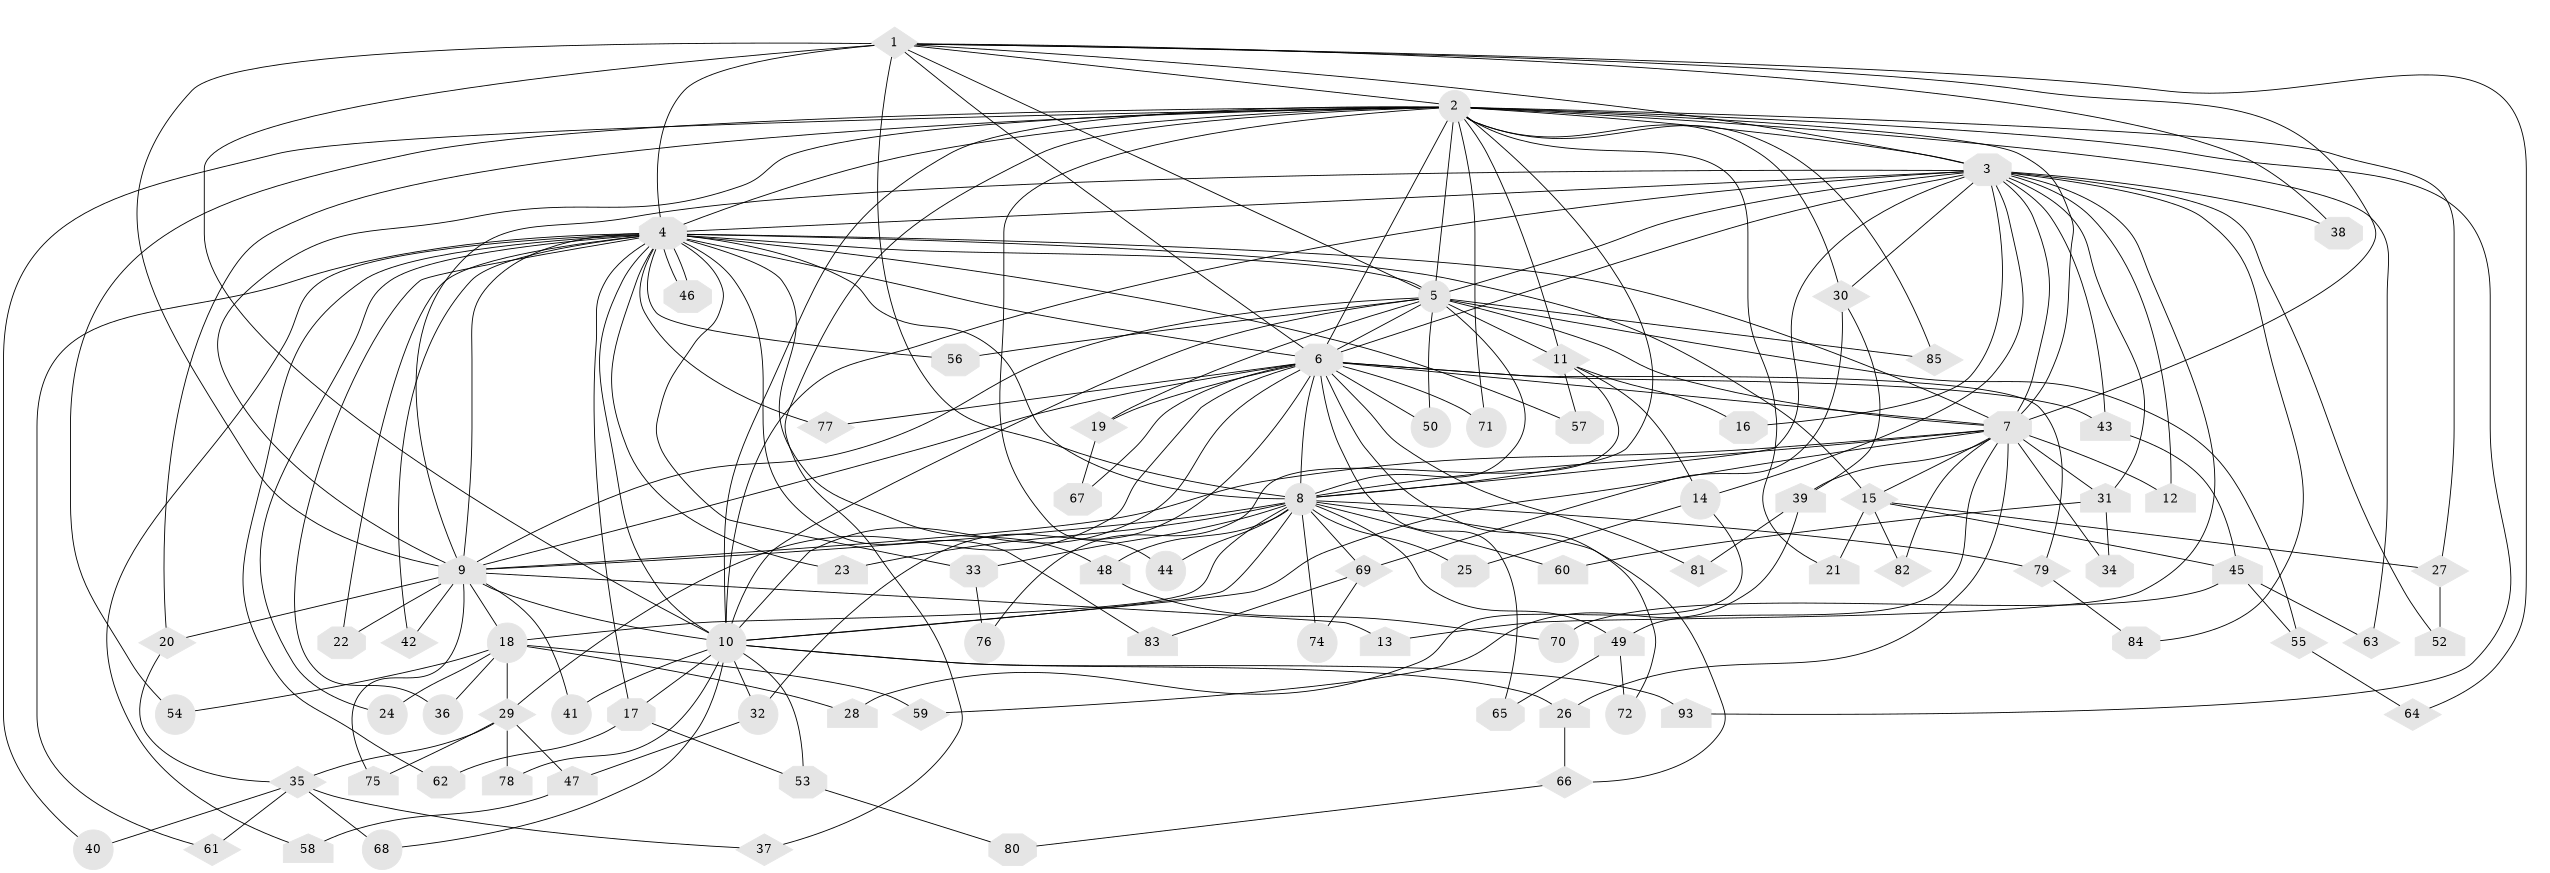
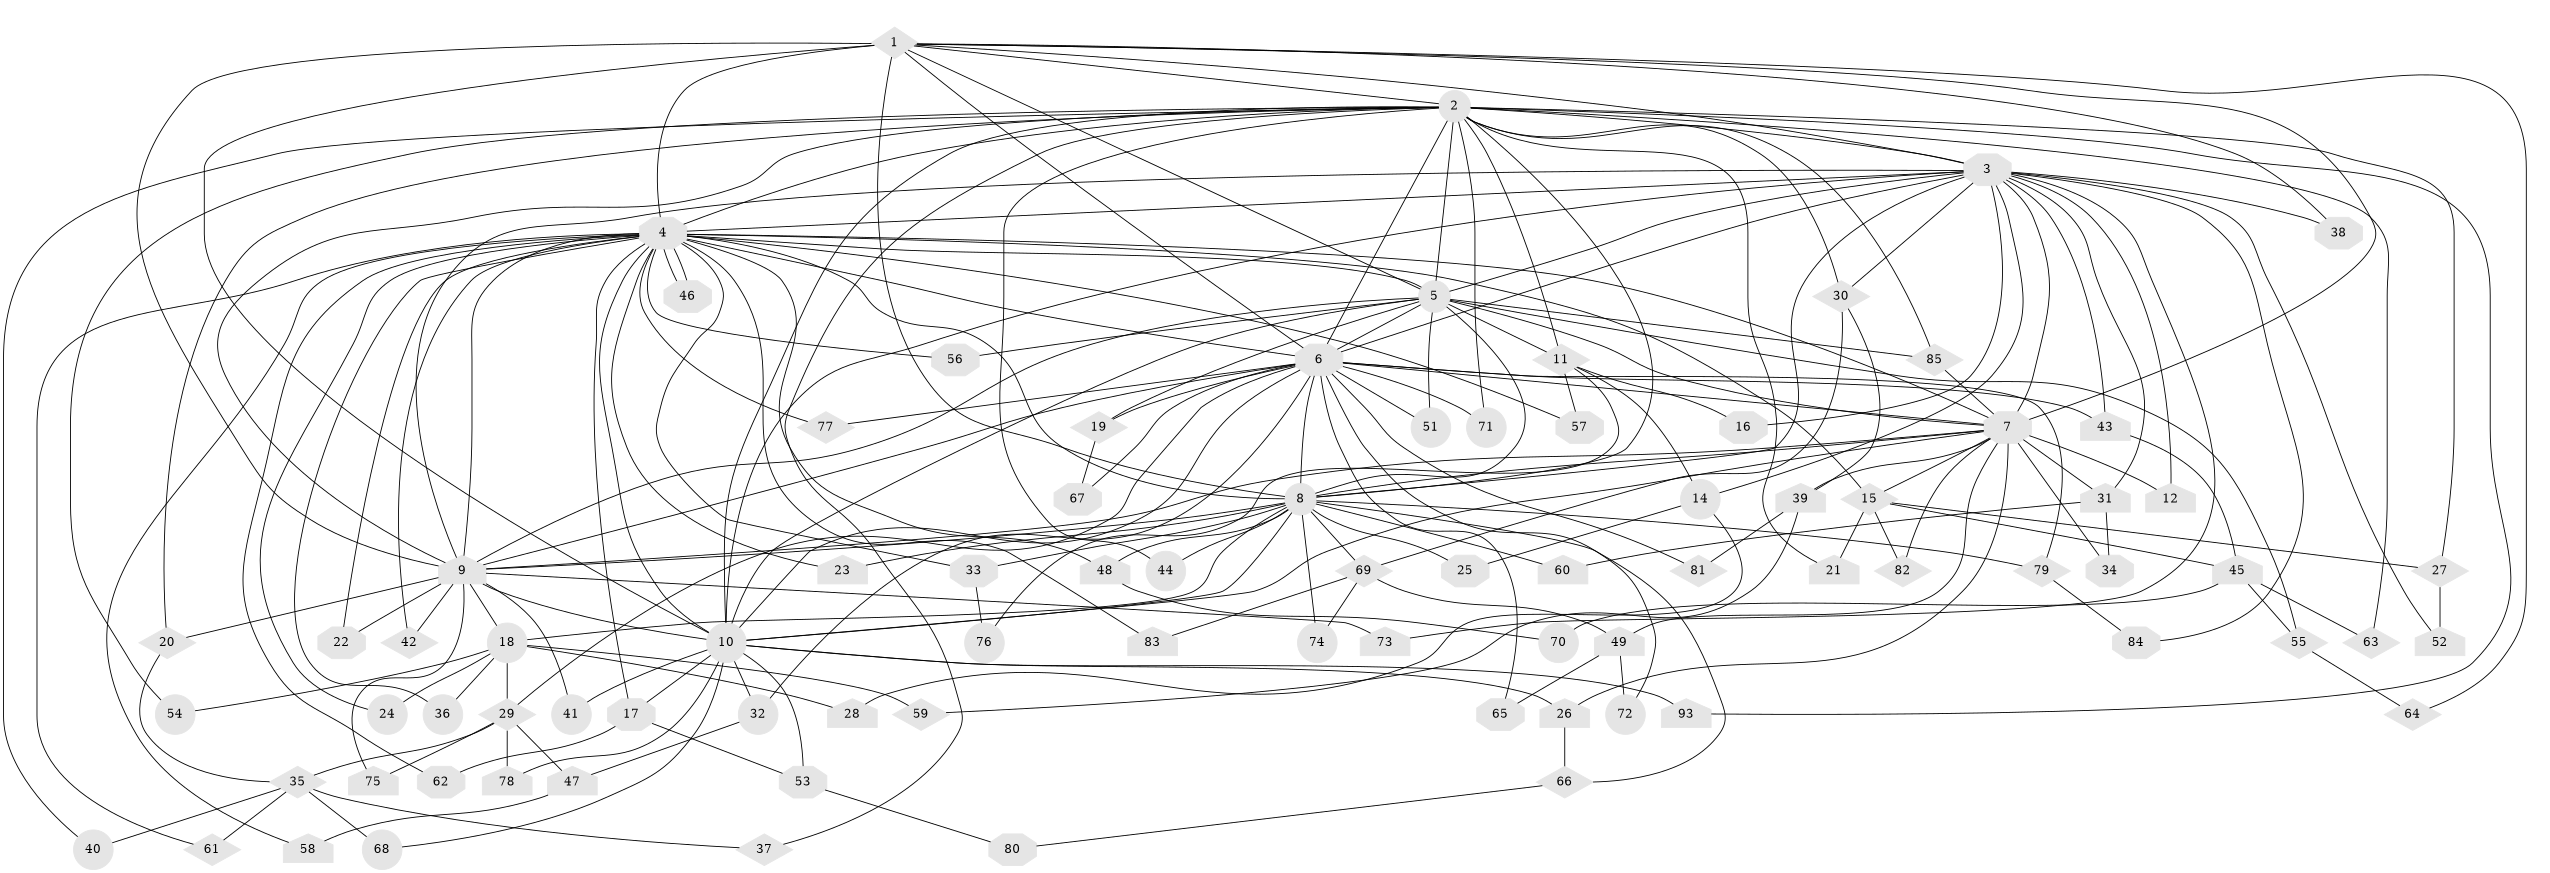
edge "2" -- "7": now "85" -- "7"
node "50": label "50" -> "51"
edge "8" -- "49": now "69" -- "49"
node "13": label "13" -> "73"
